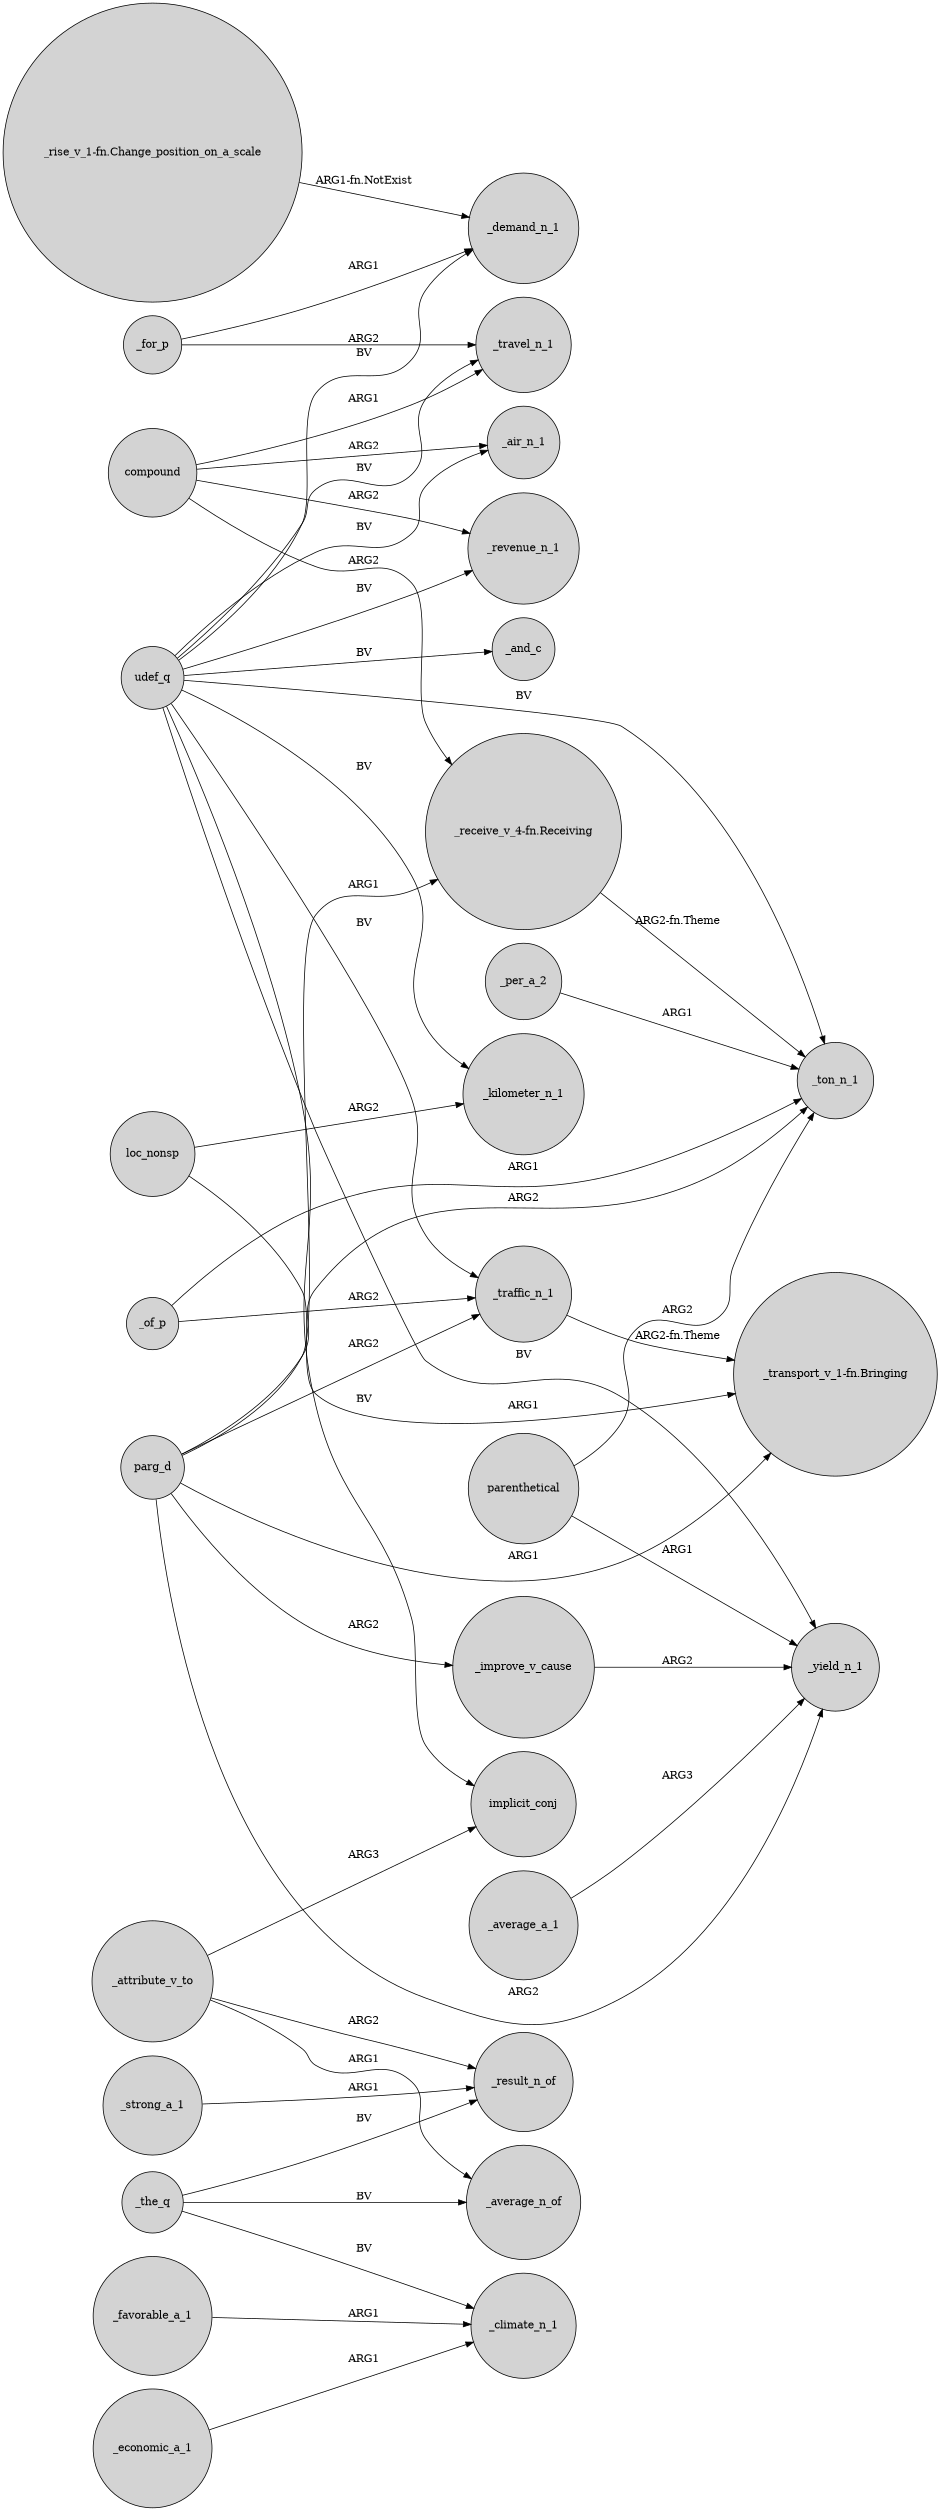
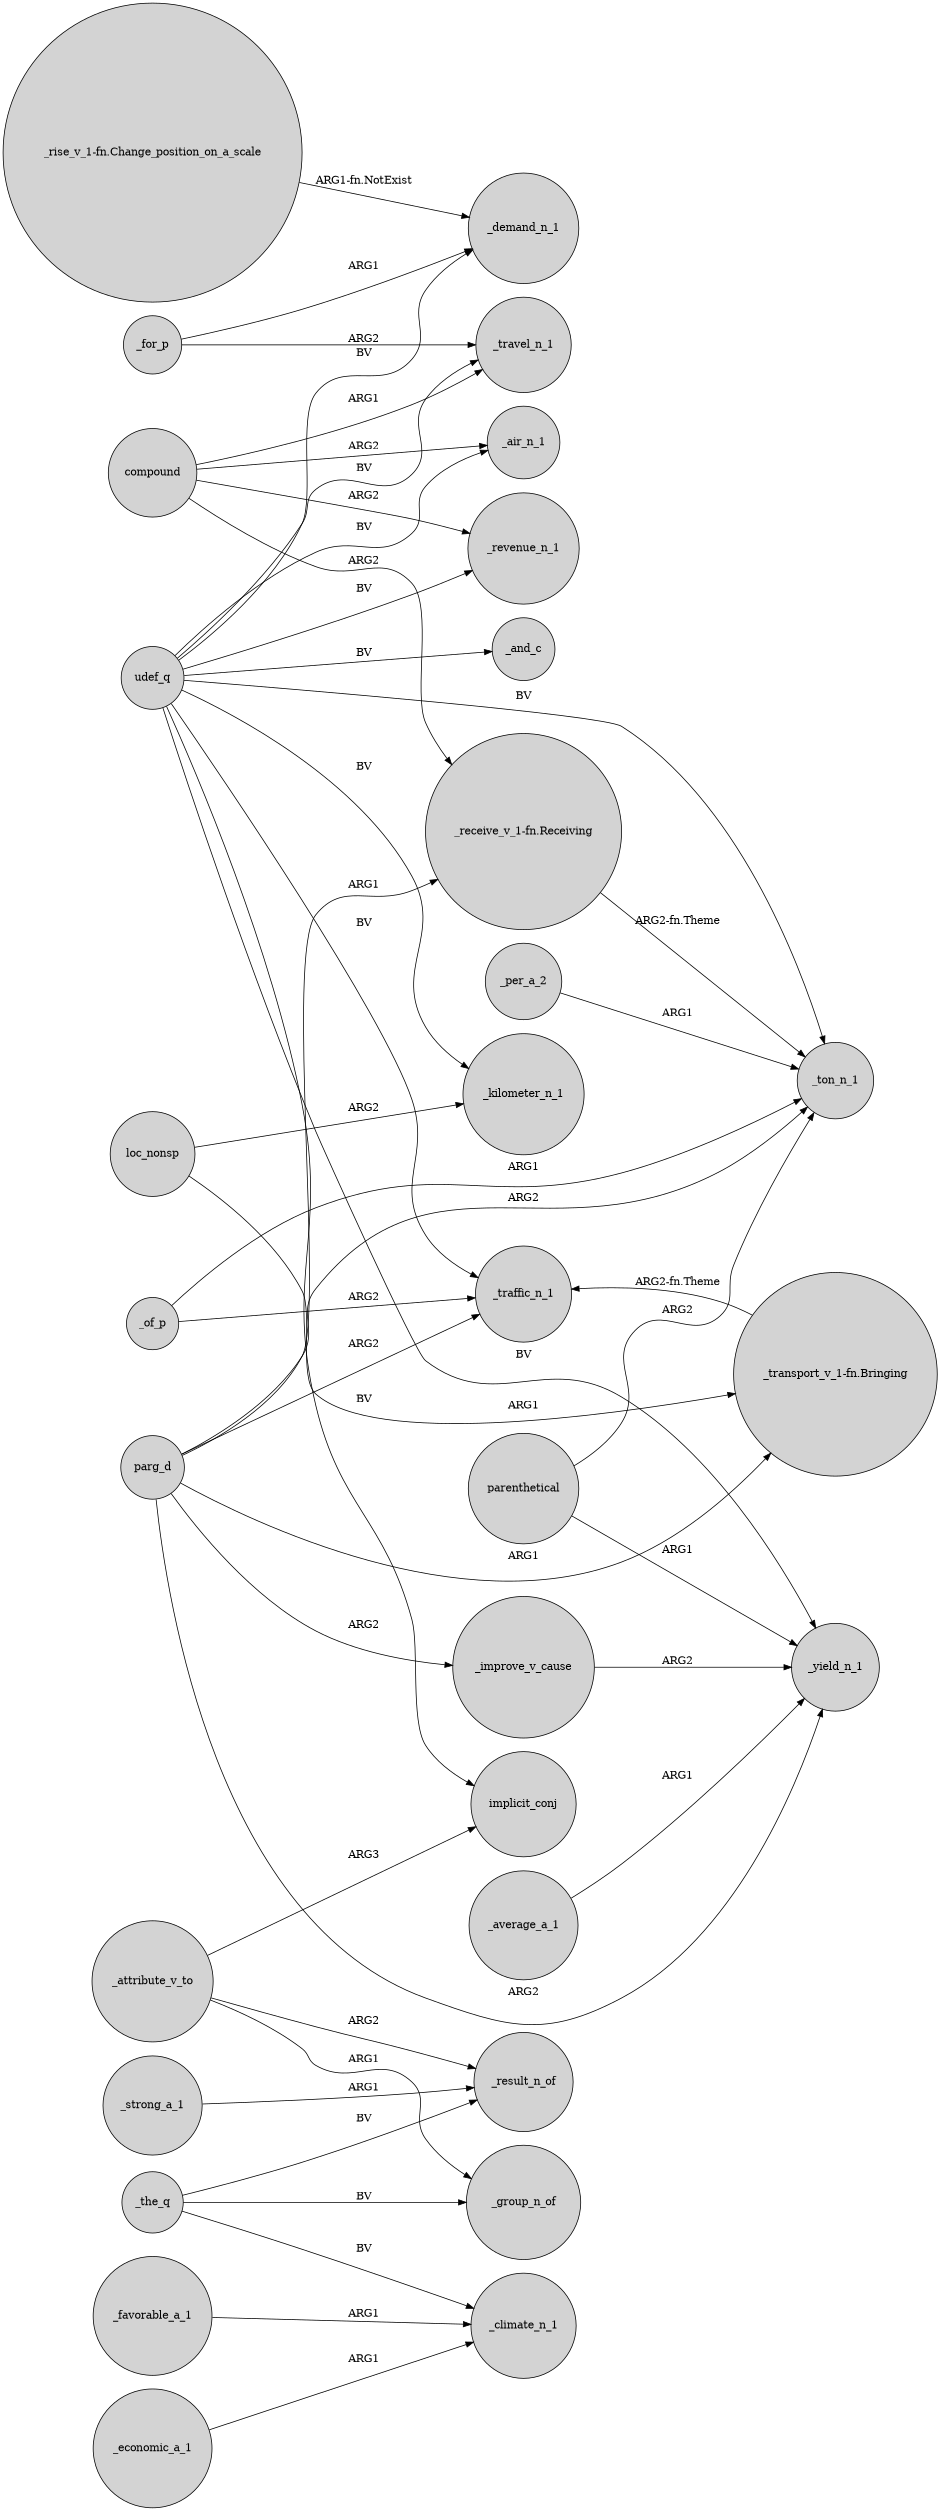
node "_receive_v_4-fn.Receiving": label "_receive_v_4-fn.Receiving" -> "_receive_v_1-fn.Receiving"
edge "_traffic_n_1" -> "_transport_v_1-fn.Bringing": reversed
edge "_average_a_1" -> "_yield_n_1": label "ARG3" -> "ARG1"
node "_average_n_of": label "_average_n_of" -> "_group_n_of"
